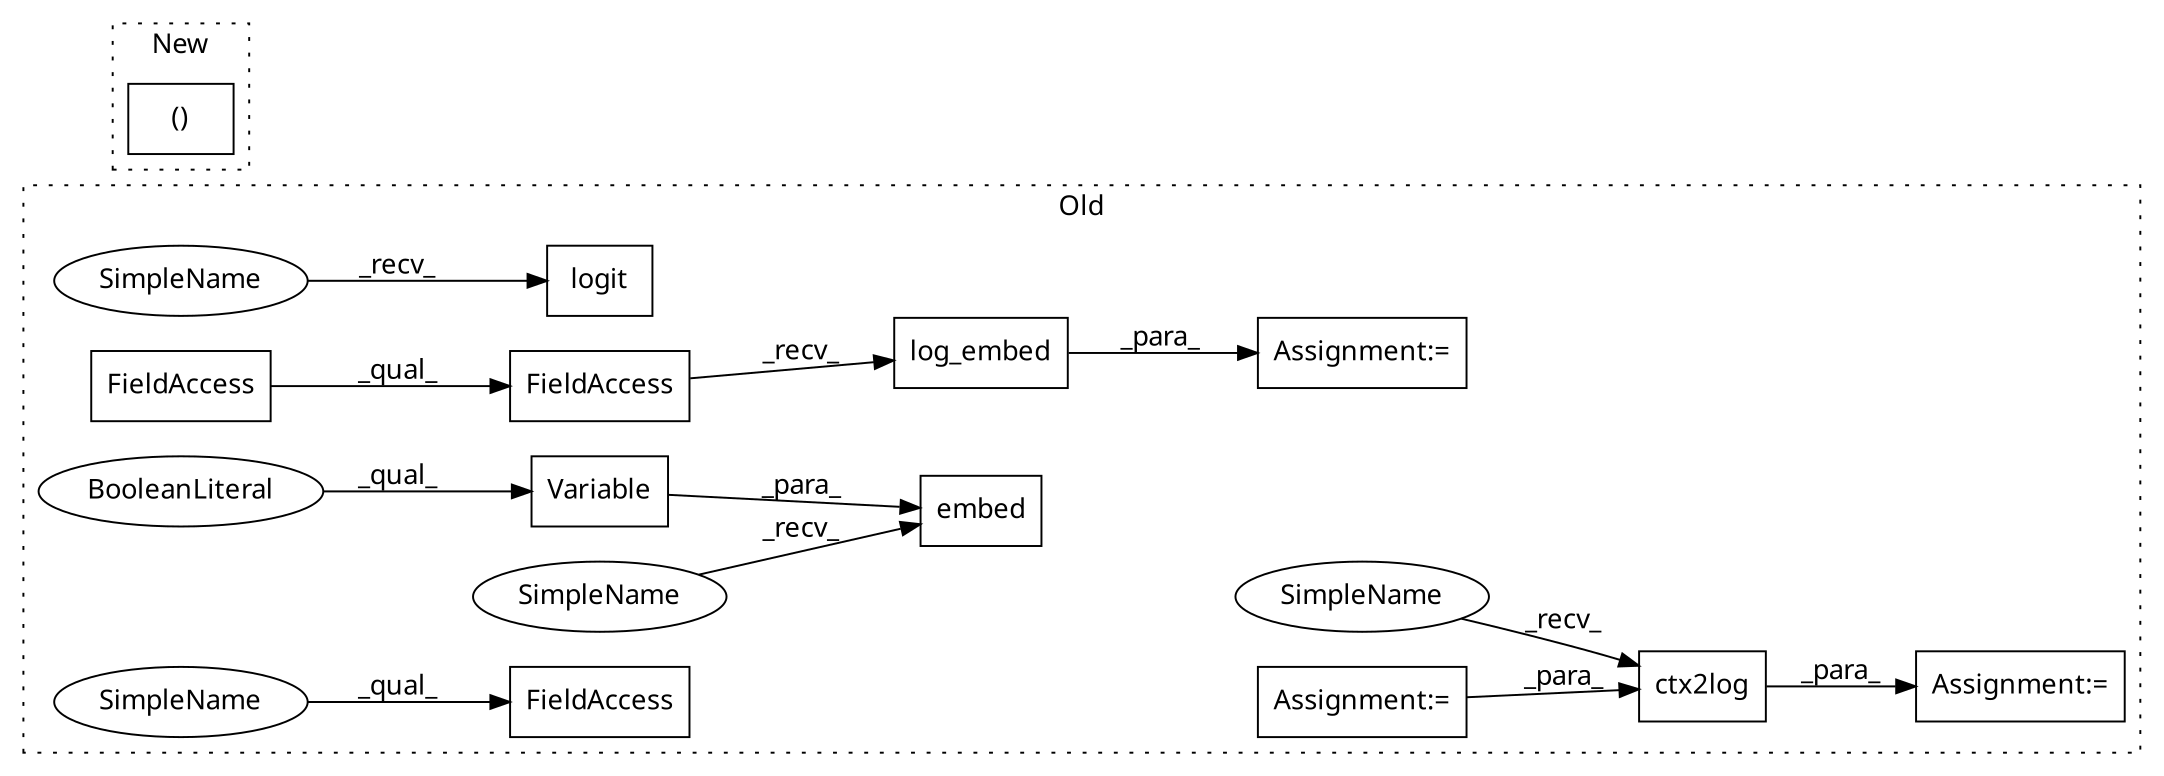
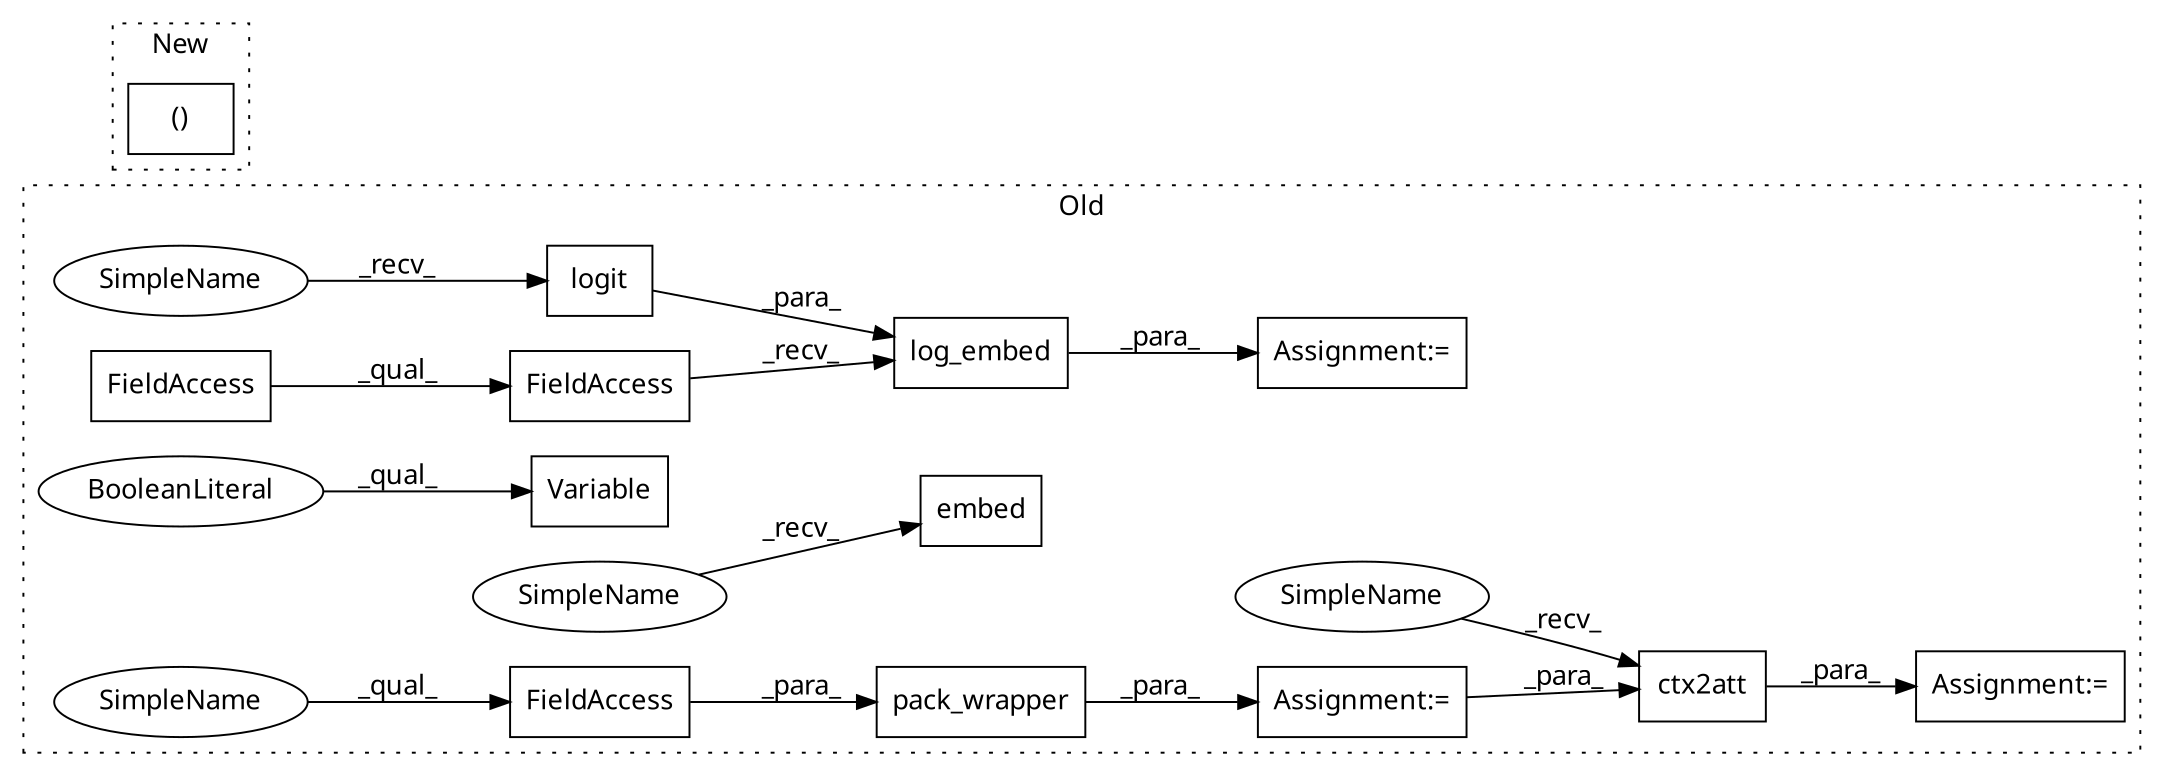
edge "logit" -> "log_embed": added, label "_para_"
edge "Variable" -> "embed": removed, label "_para_"
node "ctx2log": label "ctx2log" -> "ctx2att"
node "pack_wrapper": added
